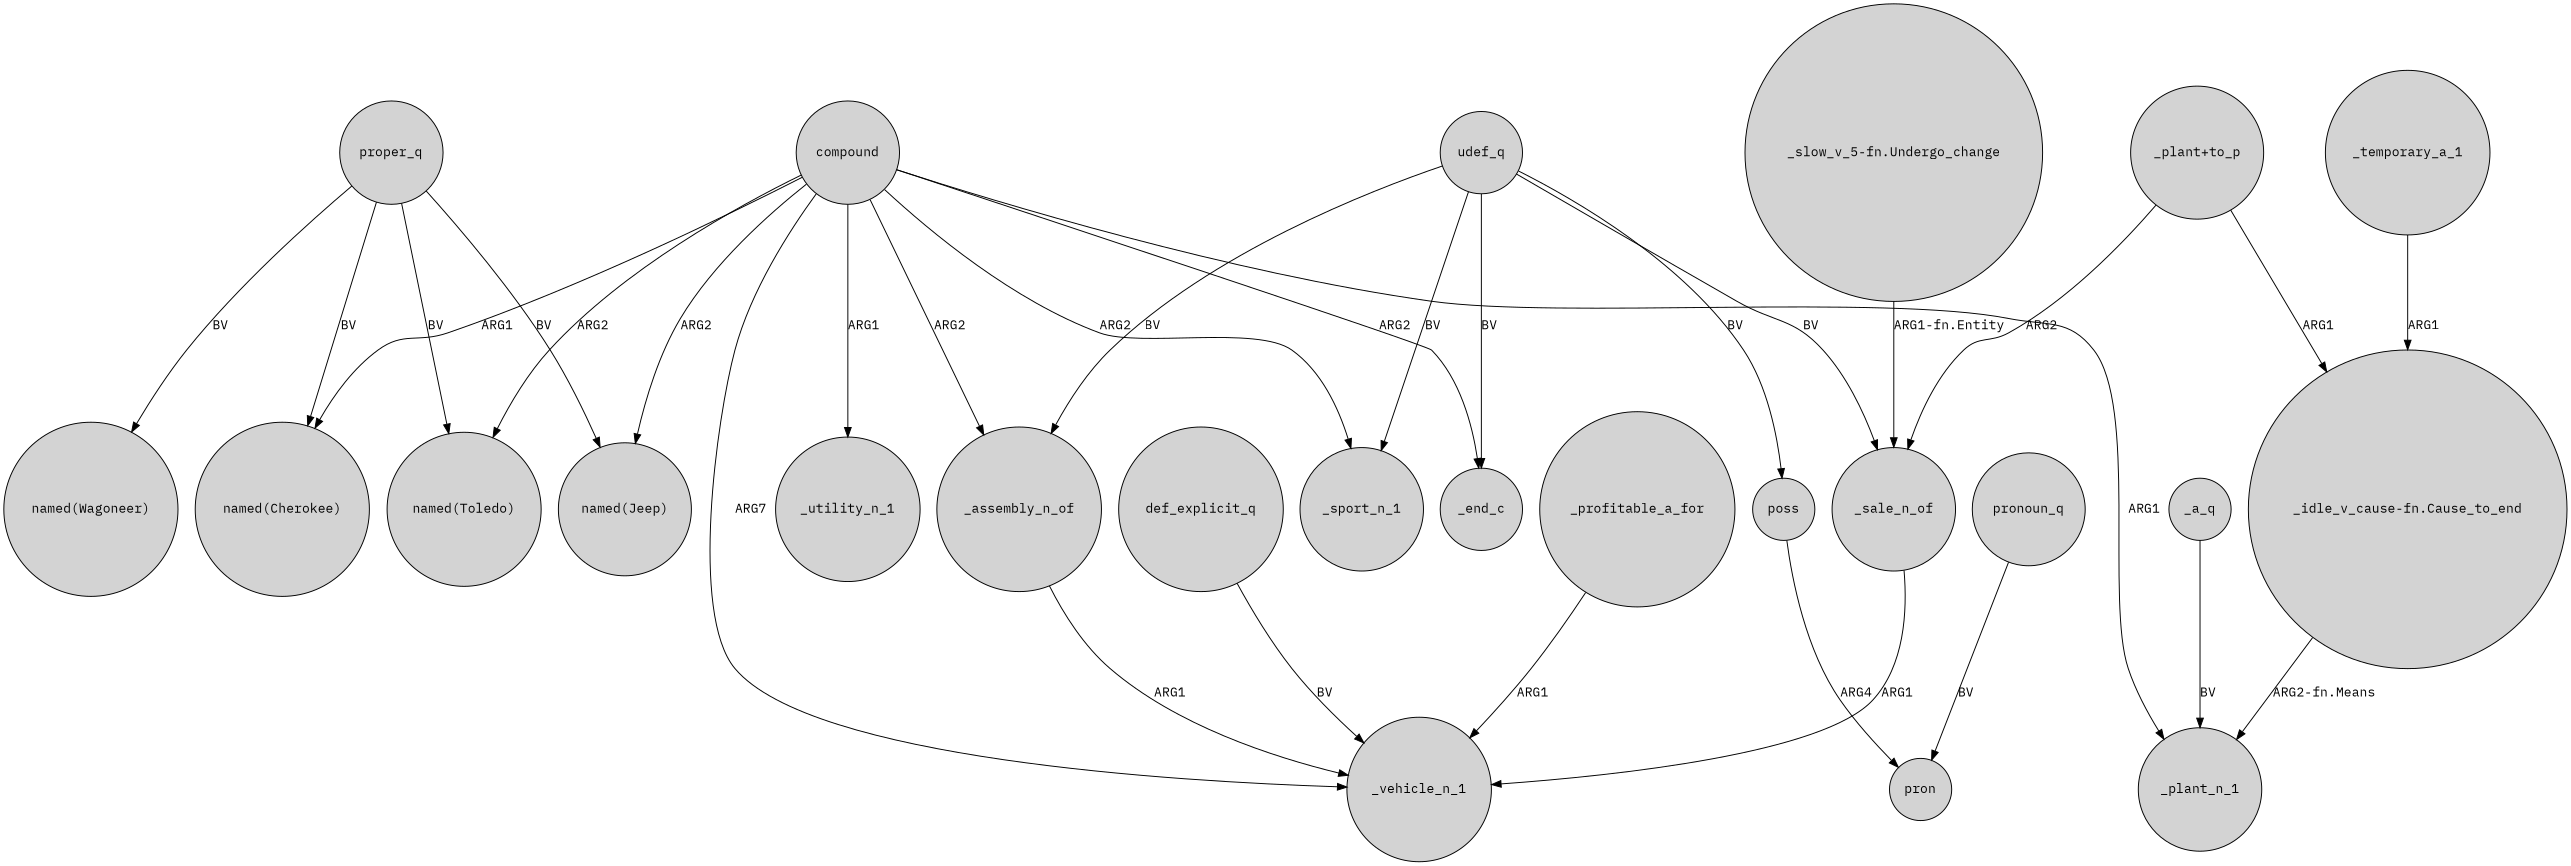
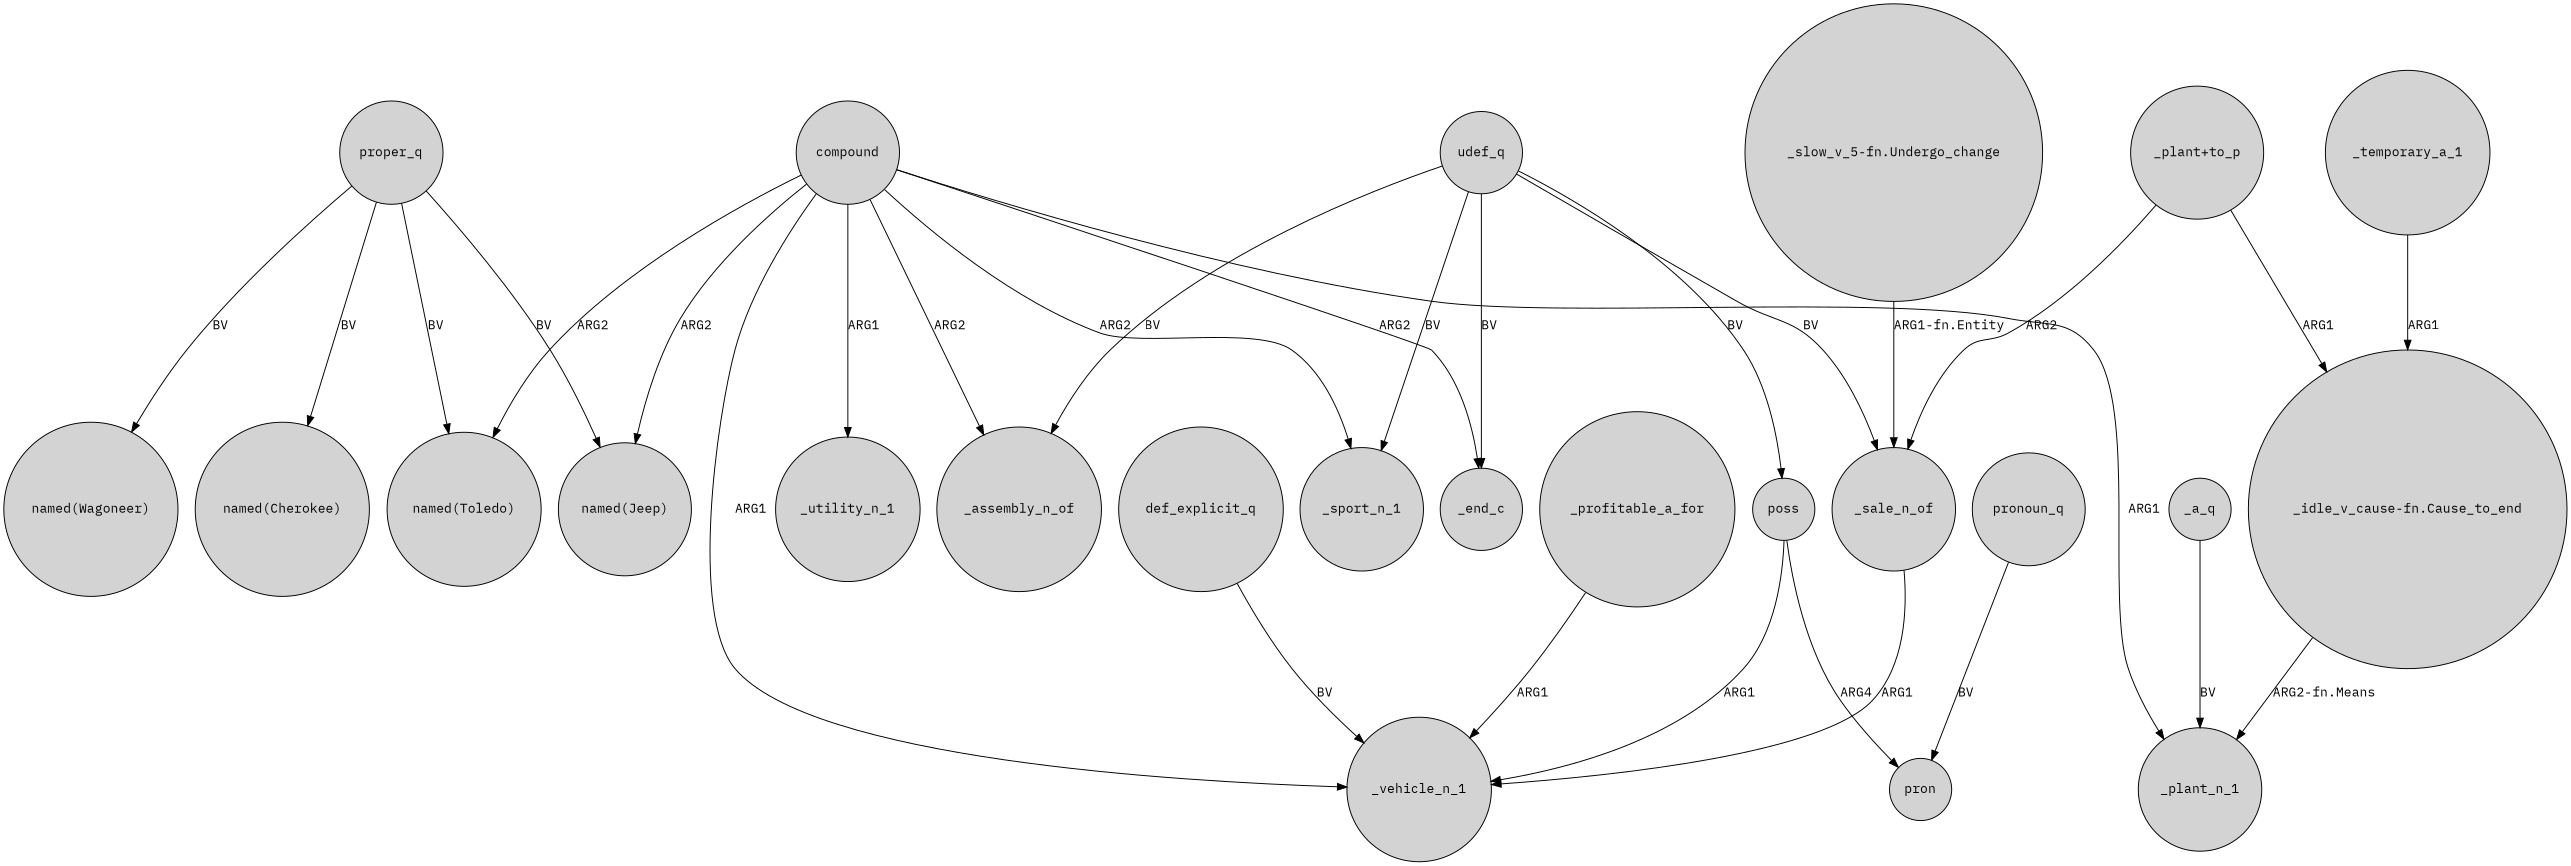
edge "compound" -> "named(Cherokee)": removed, label "ARG1"
edge "compound" -> "_vehicle_n_1": label "ARG7" -> "ARG1"
edge "_assembly_n_of" -> "_vehicle_n_1": now "poss" -> "_vehicle_n_1"
